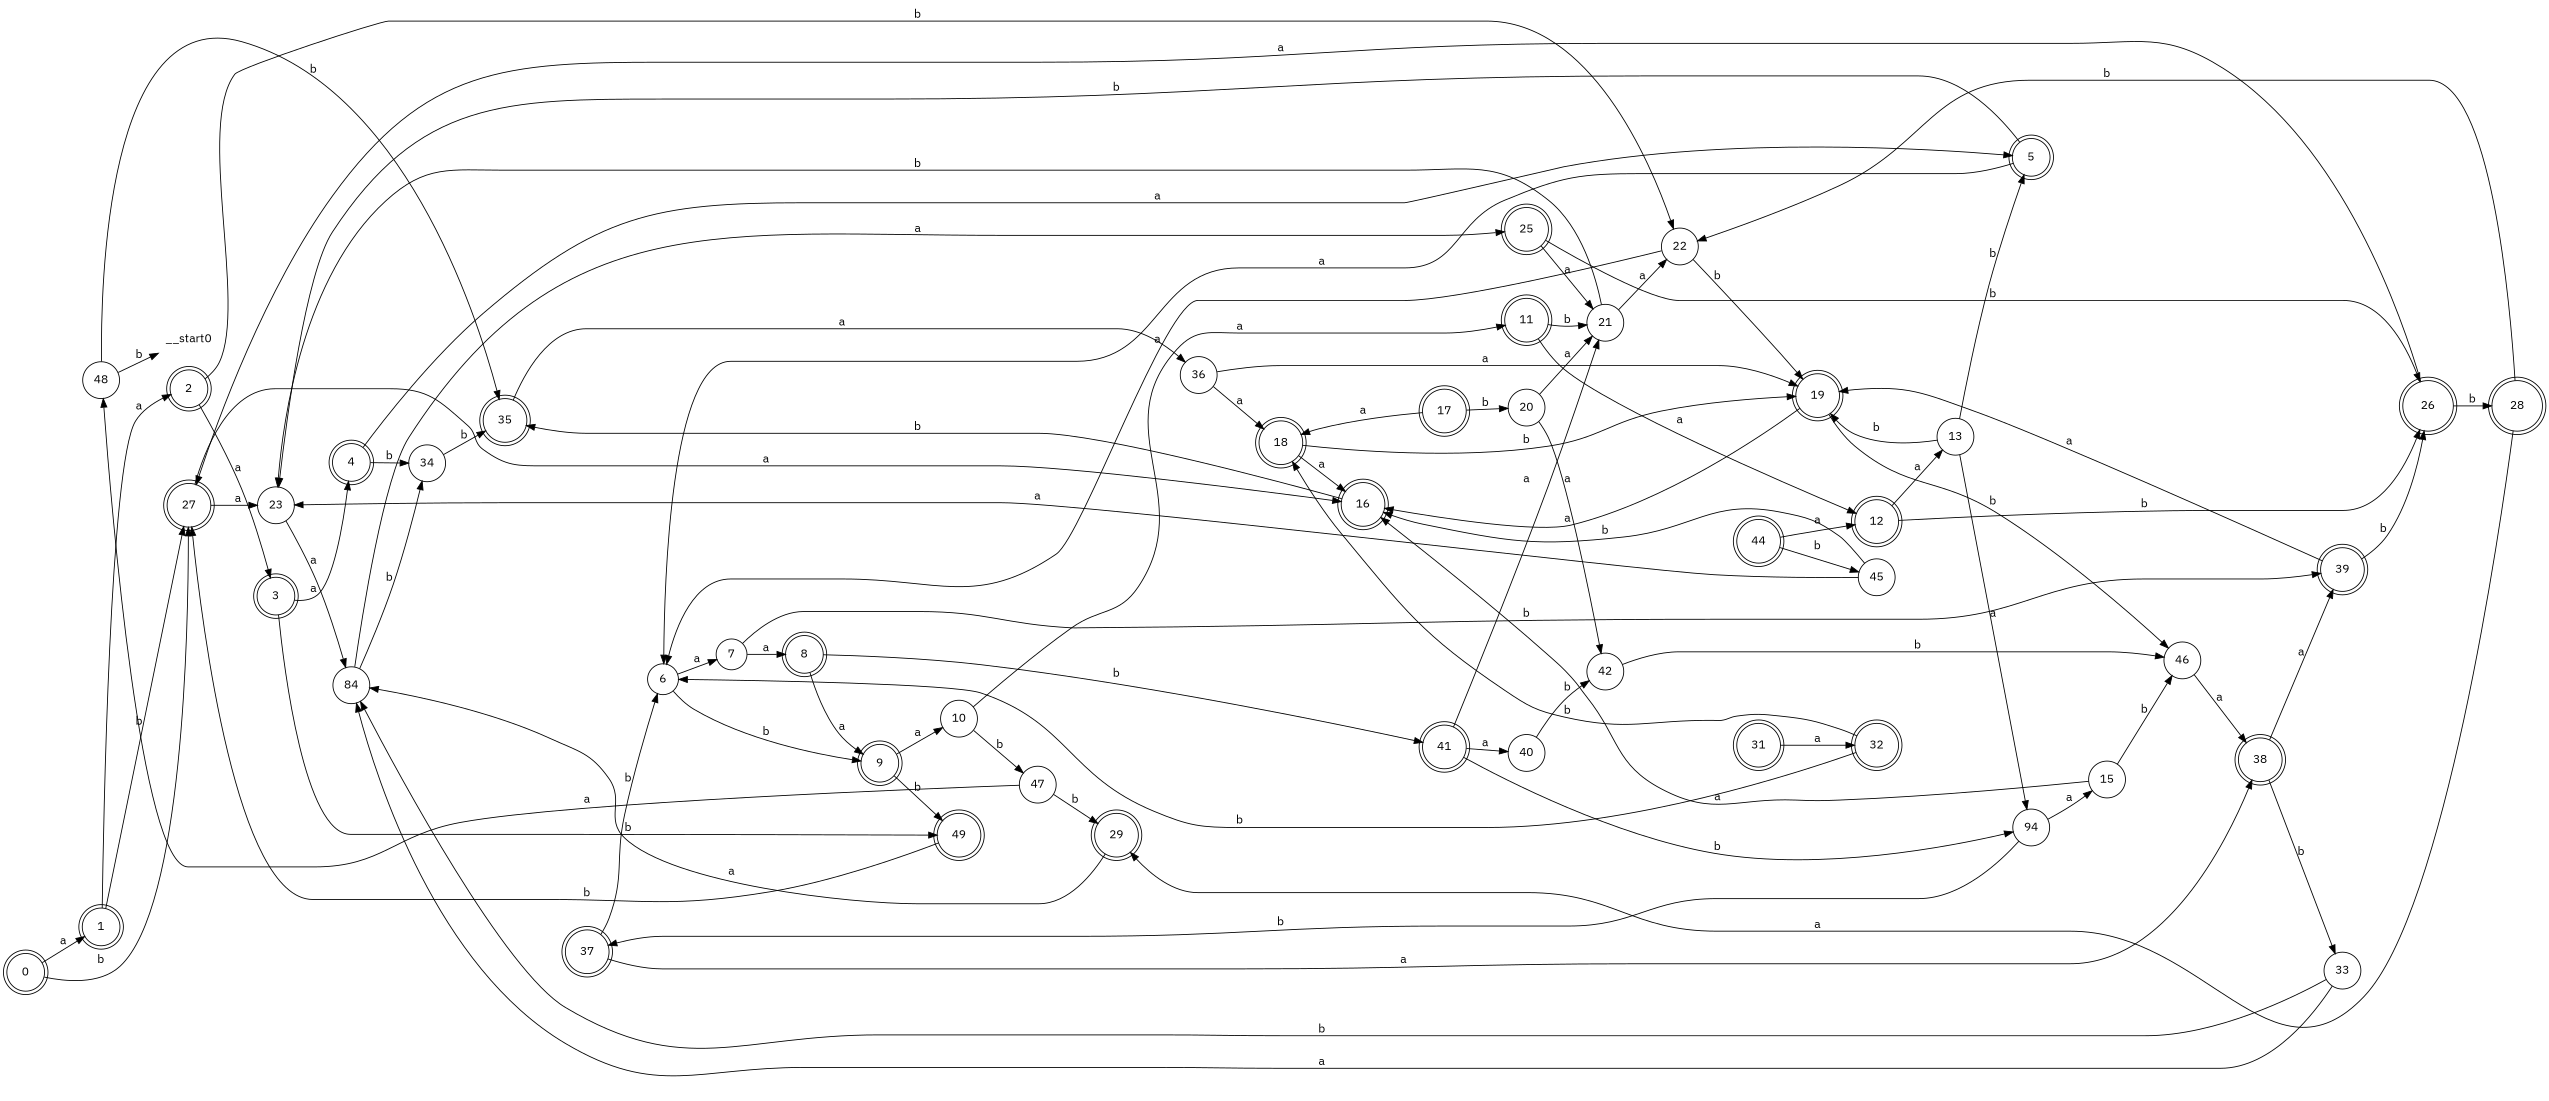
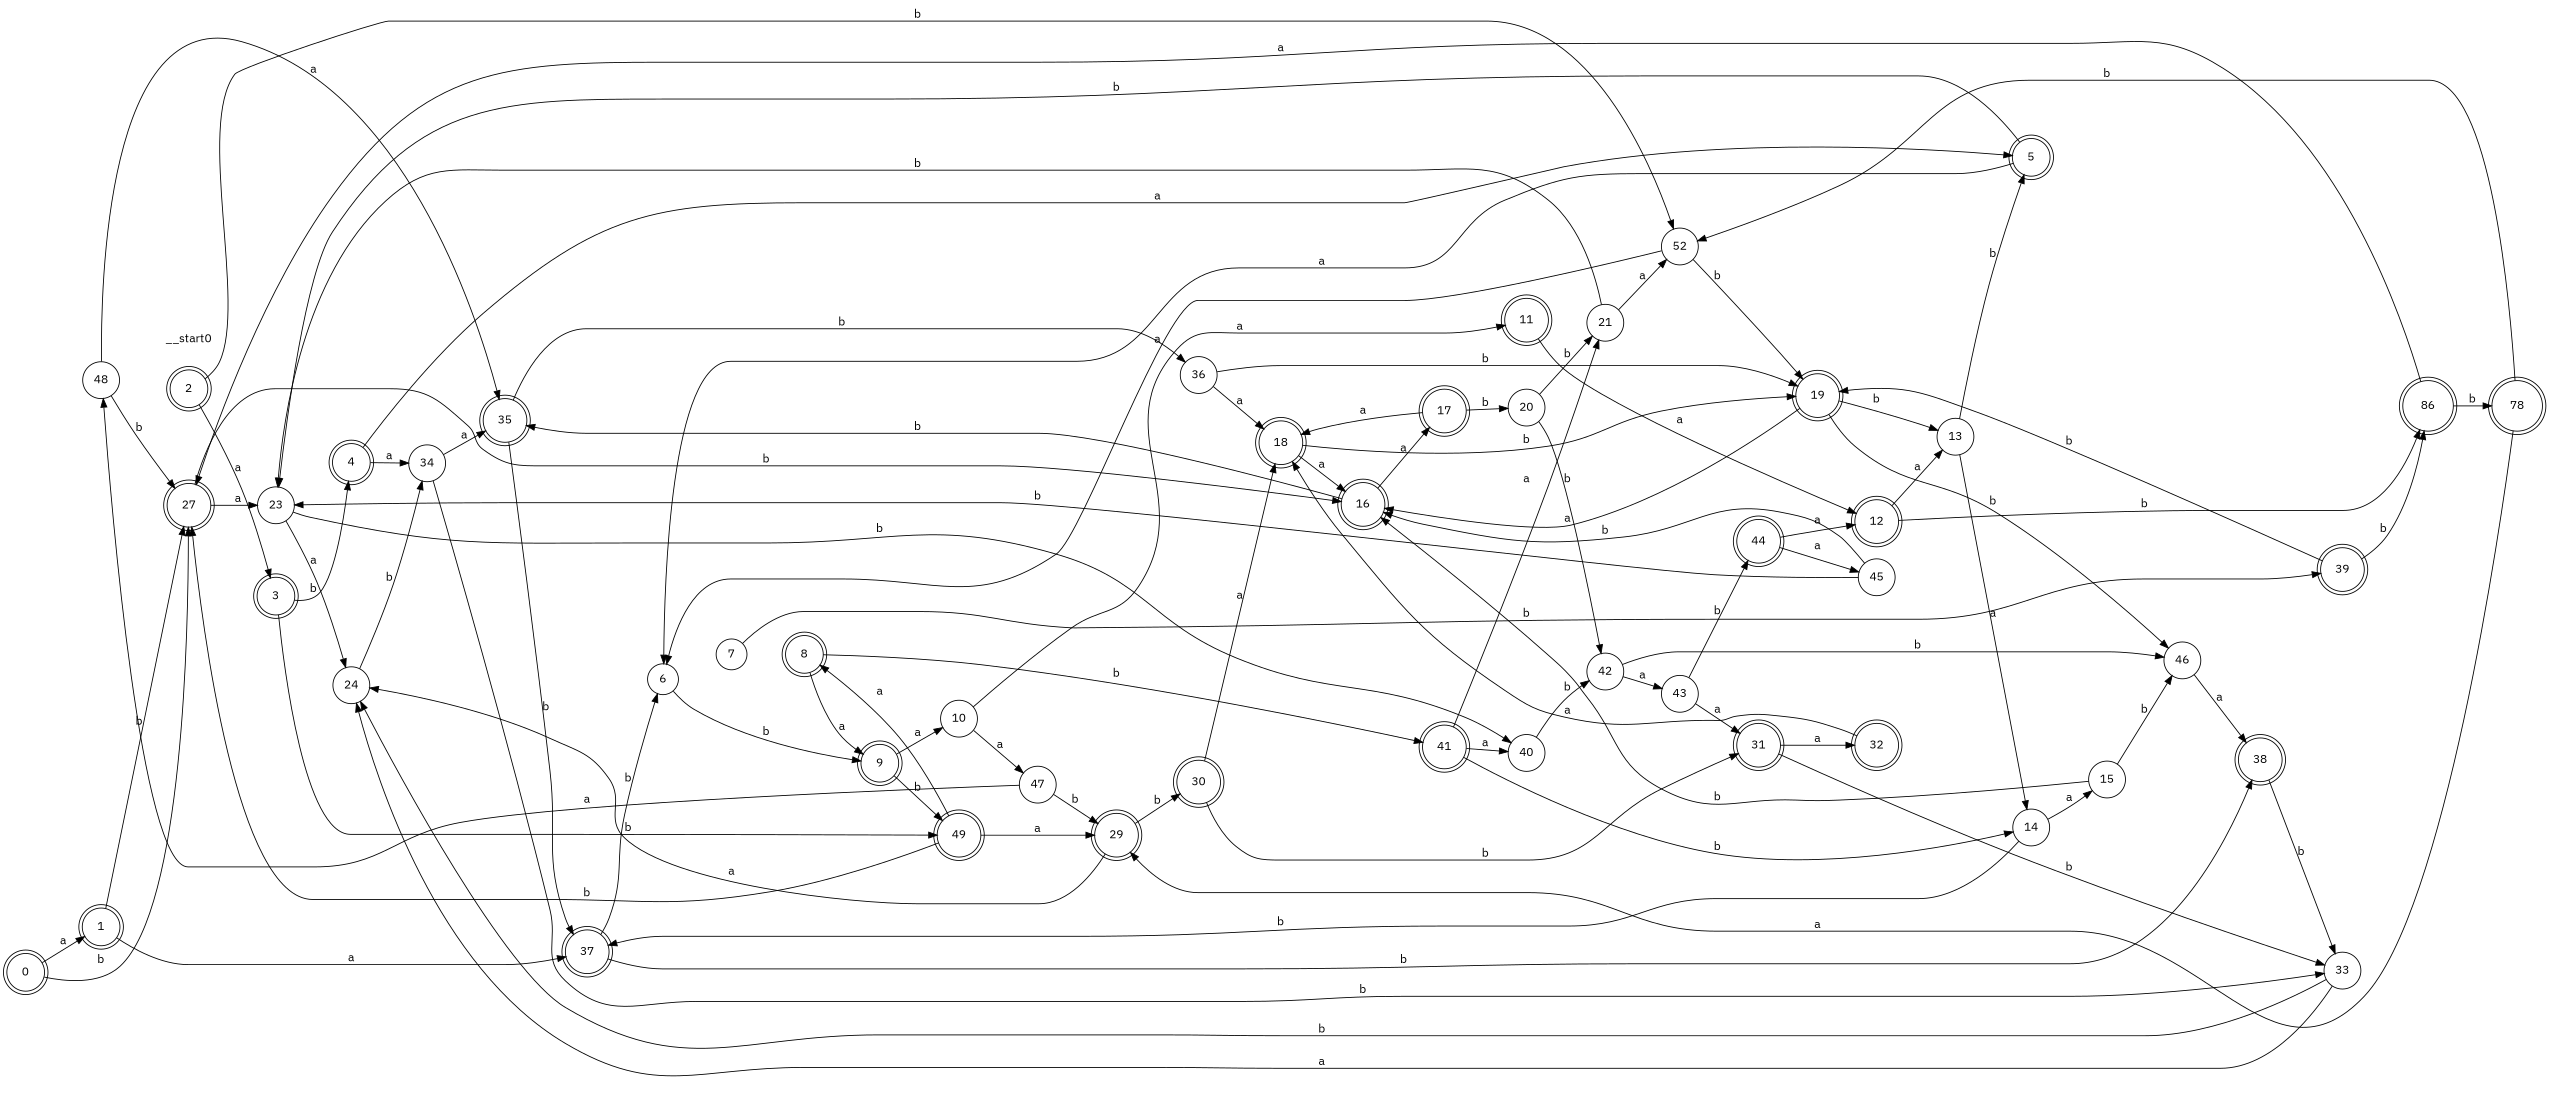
edge "48" -> "35": label "b" -> "a"
node "25": removed
node "22": label "22" -> "52"
edge "35" -> "36": label "a" -> "b"
edge "11" -> "21": removed, label "b"
edge "20" -> "21": label "a" -> "b"
edge "36" -> "19": label "a" -> "b"
edge "48" -> "__start0": now "48" -> "27"
node "26": label "26" -> "86"
node "28": label "28" -> "78"
edge "34" -> "35": label "b" -> "a"
edge "39" -> "19": label "a" -> "b"
edge "13" -> "19": reversed
edge "4" -> "34": label "b" -> "a"
edge "27" -> "16": label "a" -> "b"
edge "16" -> "17": added, label "a"
edge "20" -> "42": label "a" -> "b"
edge "45" -> "23": label "a" -> "b"
edge "23" -> "40": added, label "b"
edge "44" -> "45": label "b" -> "a"
edge "3" -> "4": label "a" -> "b"
edge "1" -> "2": now "1" -> "37"
edge "7" -> "8": now "49" -> "8"
edge "6" -> "7": removed, label "a"
edge "38" -> "39": removed, label "a"
node "84": label "84" -> "24"
edge "35" -> "37": added, label "b"
node "43": added
edge "32" -> "18": label "b" -> "a"
edge "10" -> "47": label "b" -> "a"
node "30": added
edge "15" -> "16": label "a" -> "b"
edge "32" -> "6": removed, label "b"
node "94": label "94" -> "14"
edge "49" -> "29": added, label "a"
edge "31" -> "33": added, label "b"
edge "37" -> "38": label "a" -> "b"
edge "34" -> "33": added, label "b"
